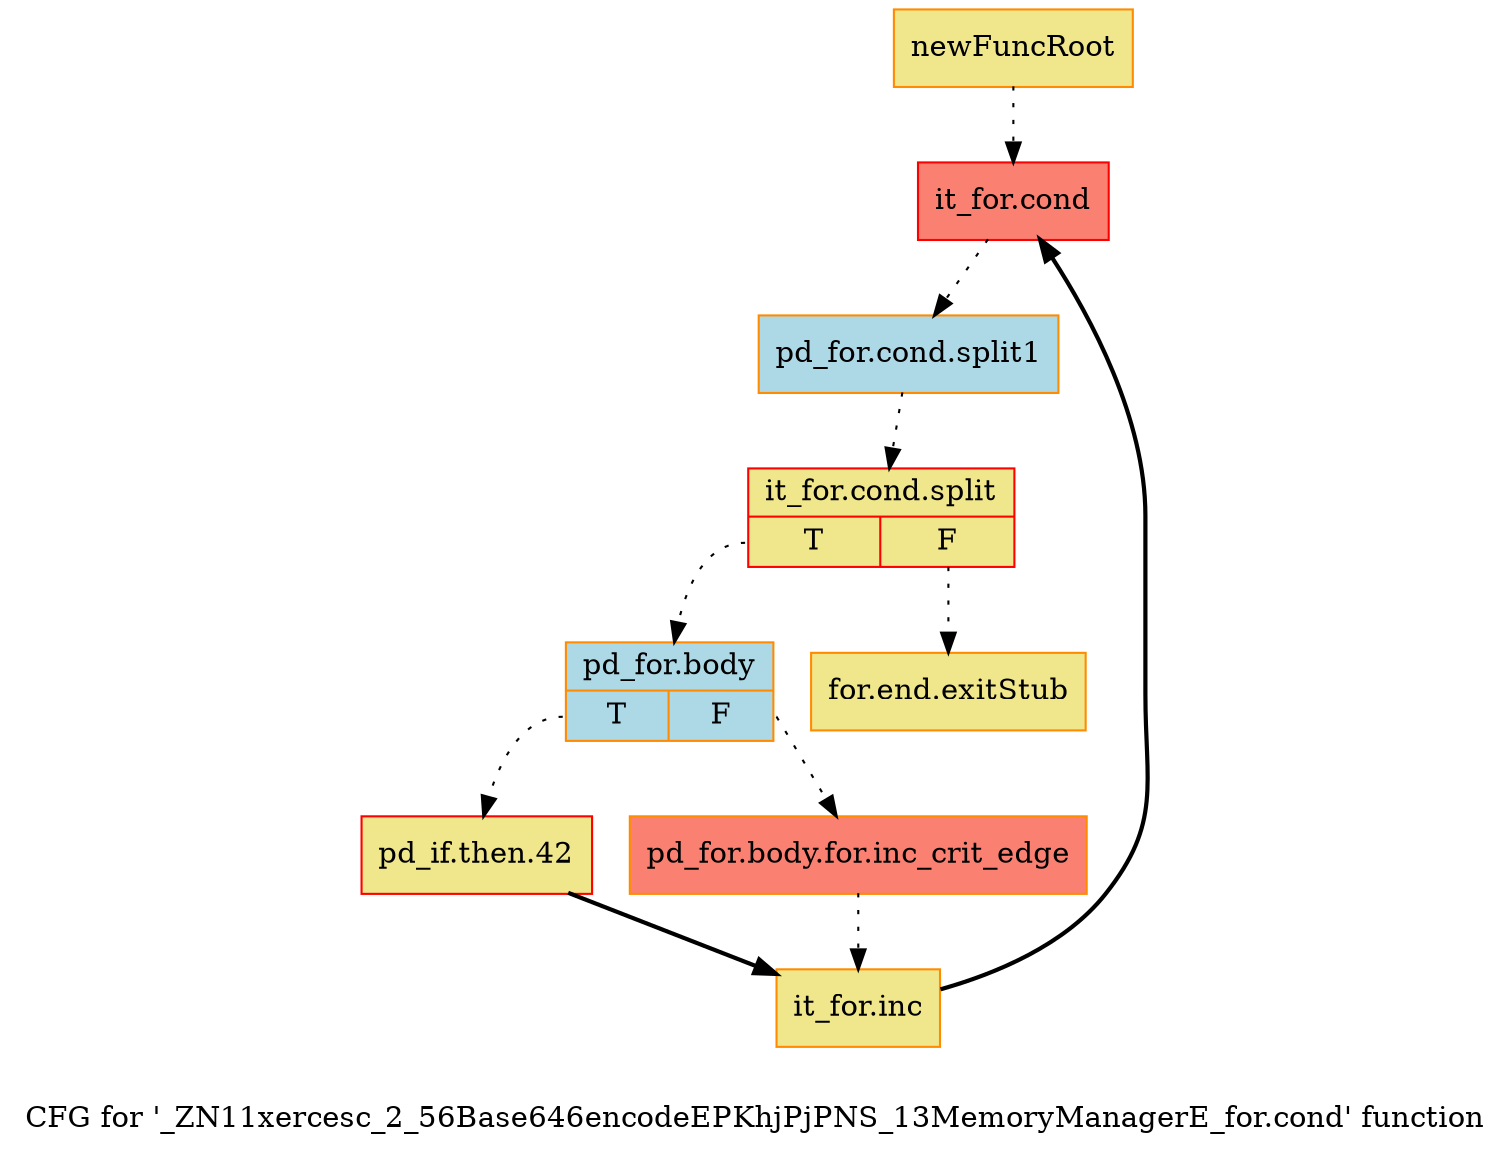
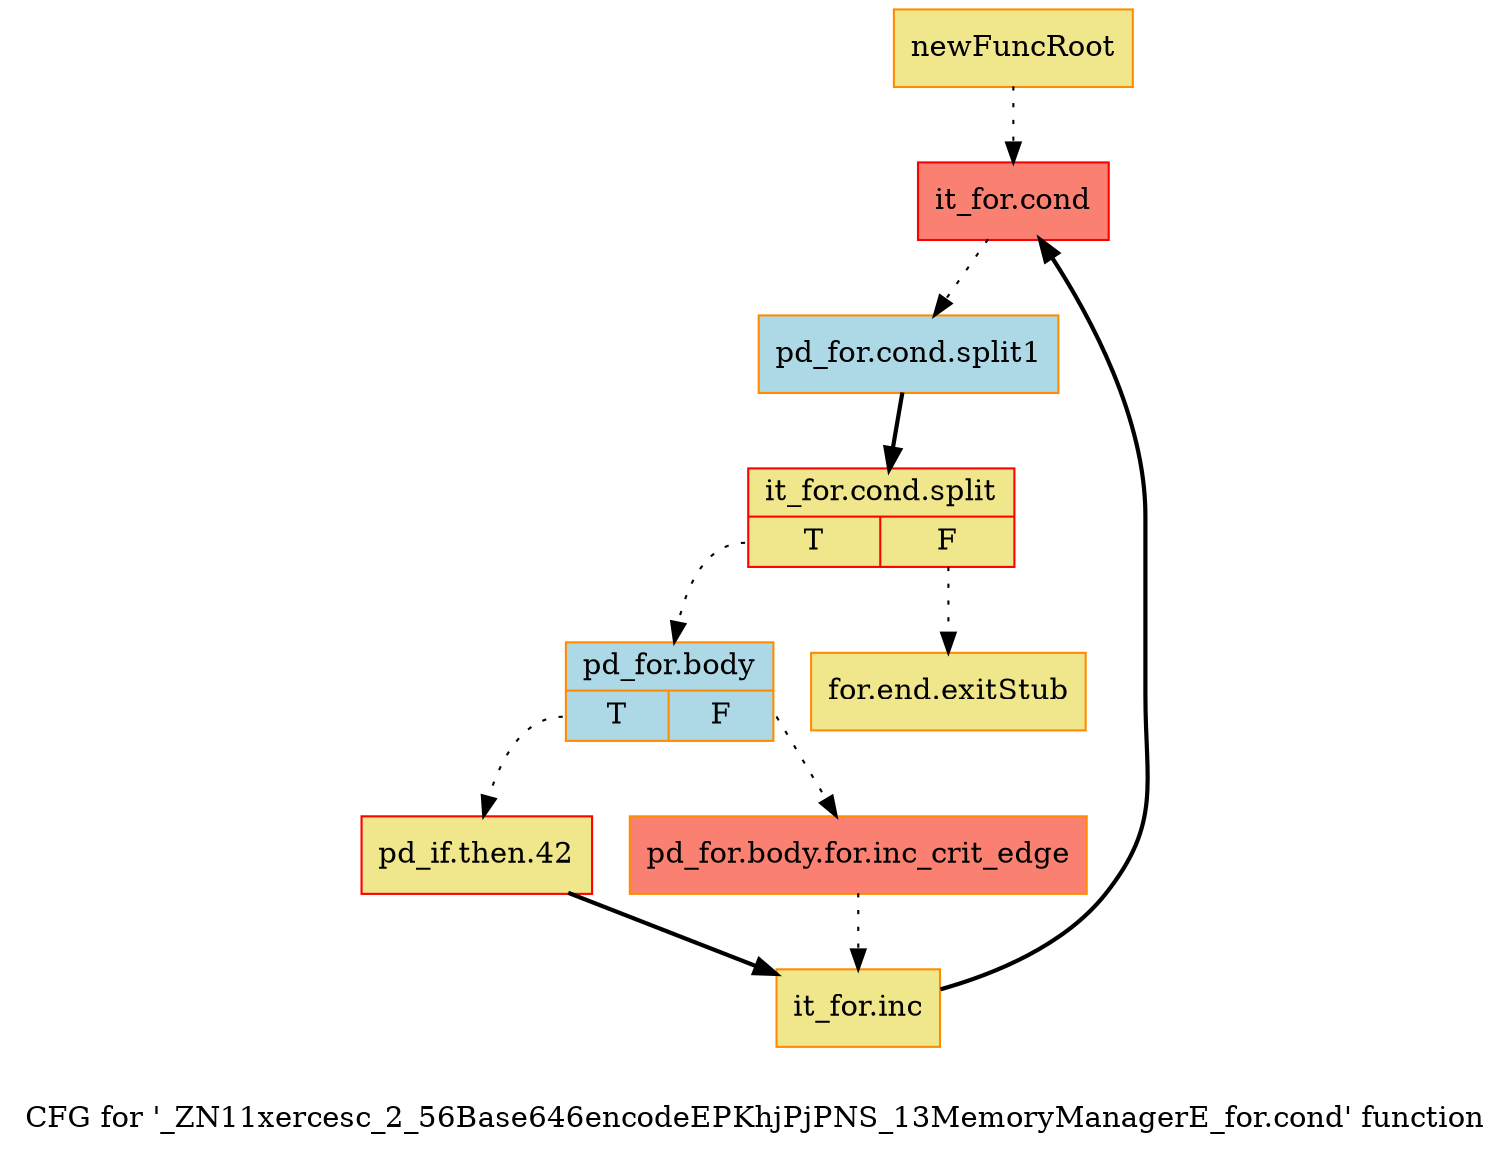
edge "pd_for.cond.split1" -> "it_for.cond.split": style dotted -> bold
